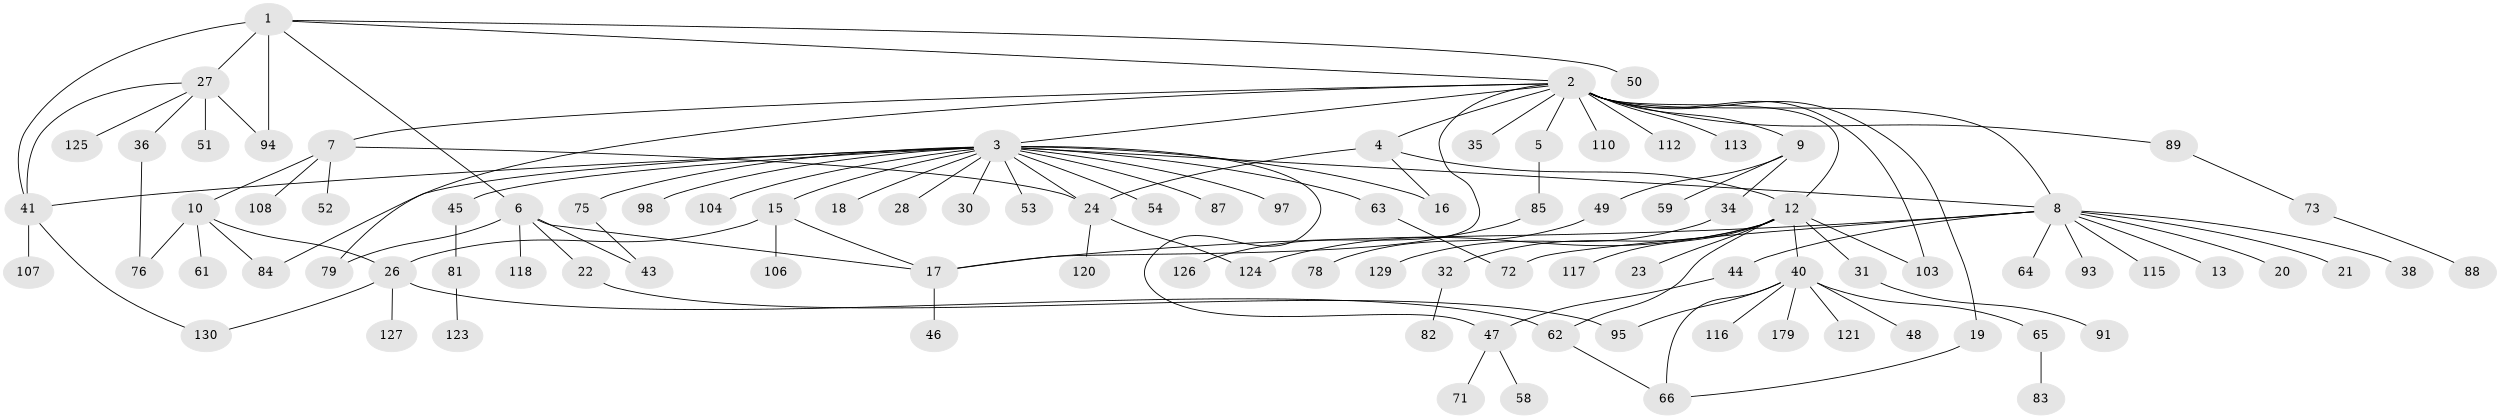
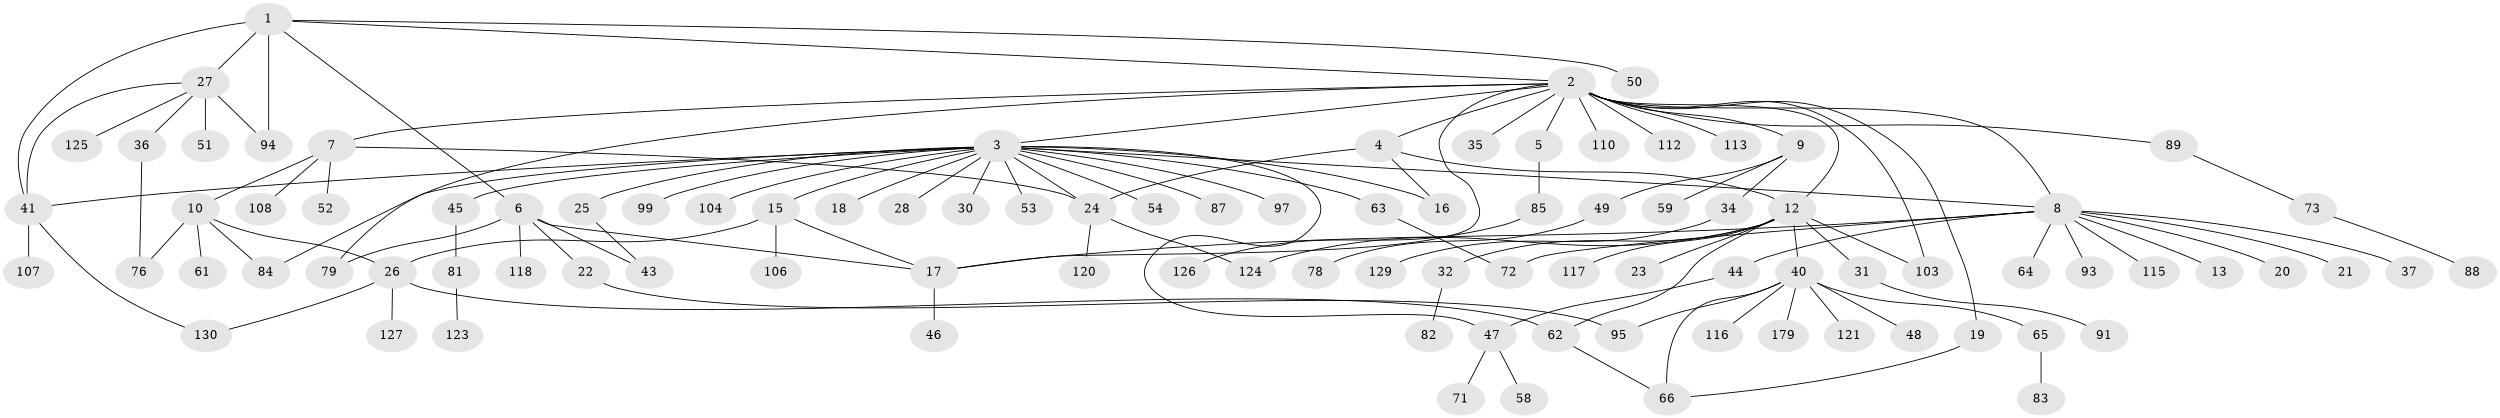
node "75": label "75" -> "25"
node "98": label "98" -> "99"
node "38": label "38" -> "37"
